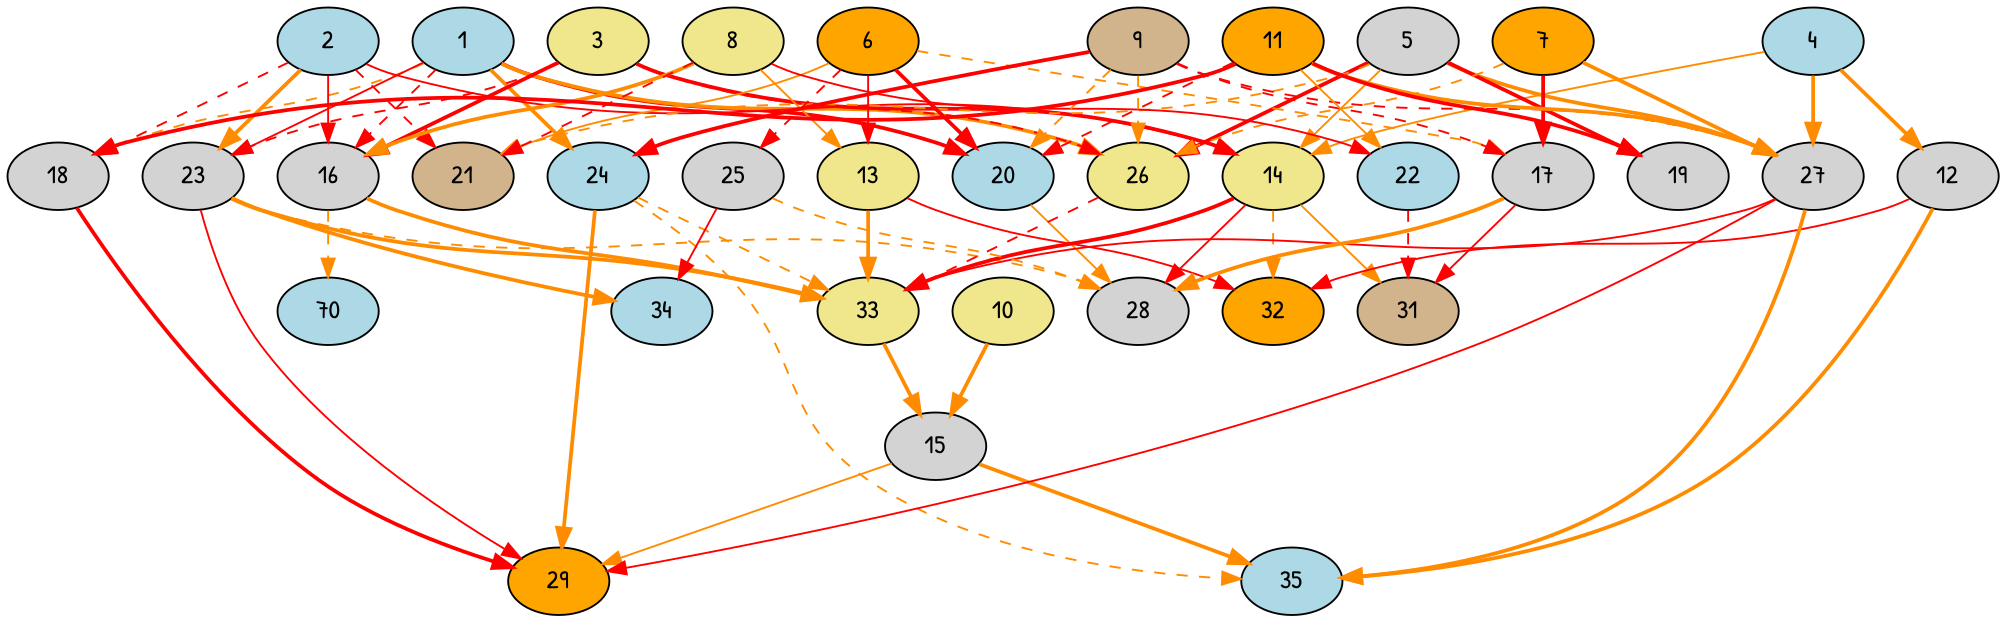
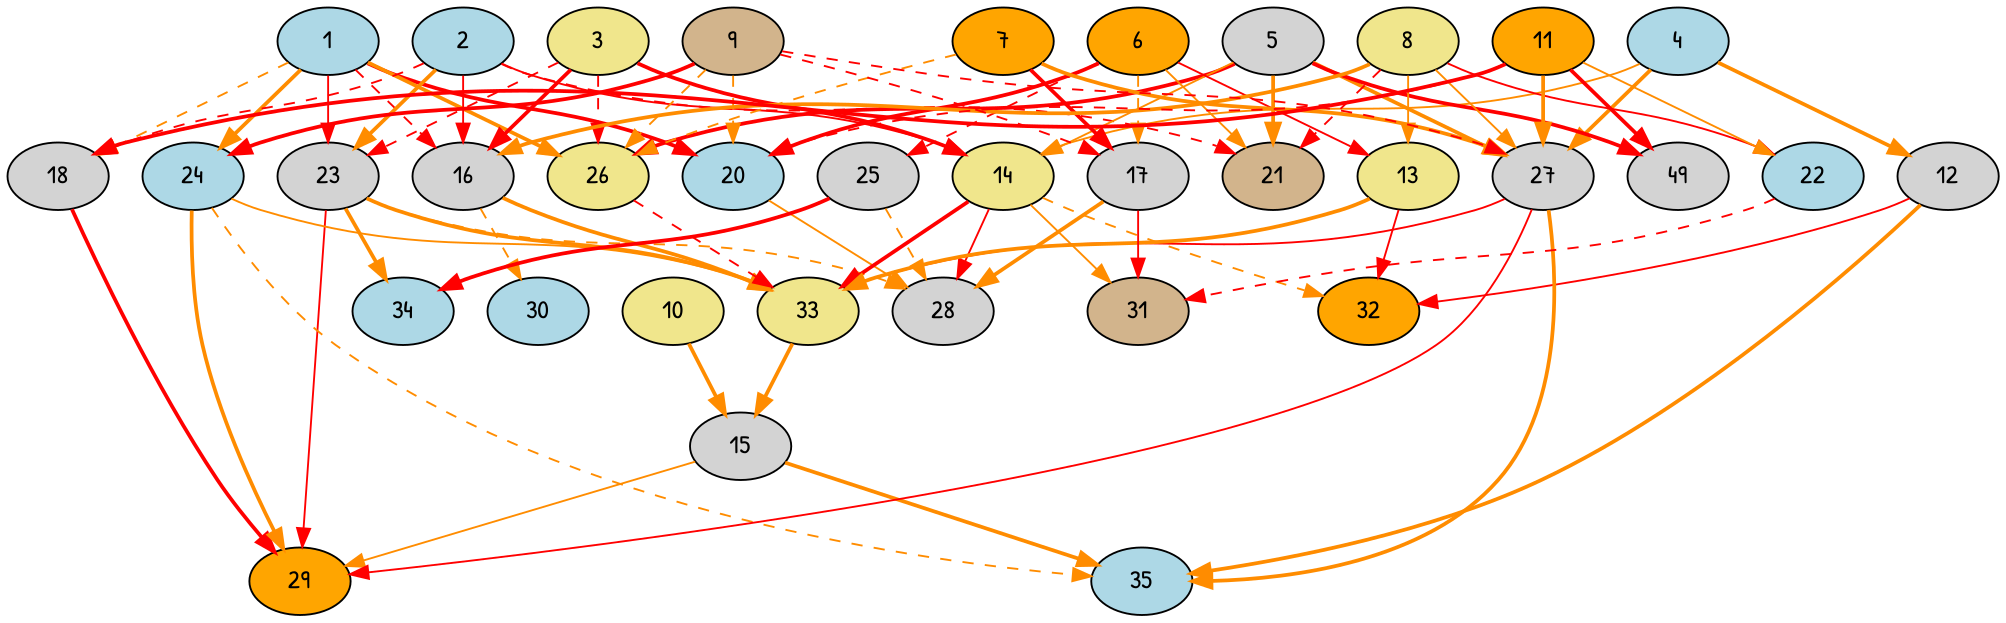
edge "8" -> "27": added
edge "5" -> "21": style dashed -> bold
node "19": label "19" -> "49"
edge "25" -> "34": style solid -> bold
edge "24" -> "33": style dashed -> solid
node "70": label "70" -> "30"
